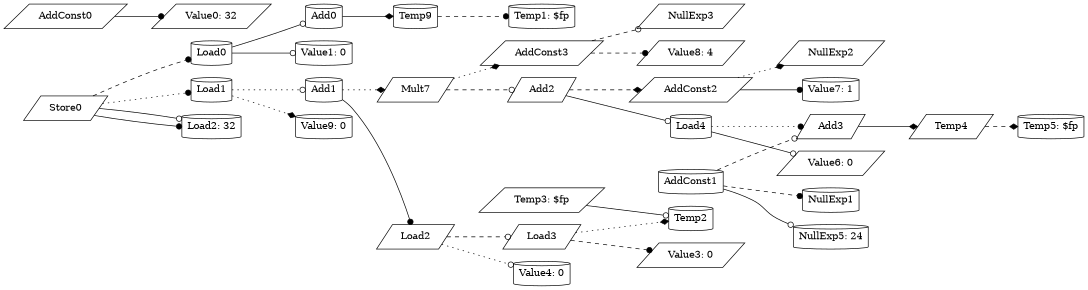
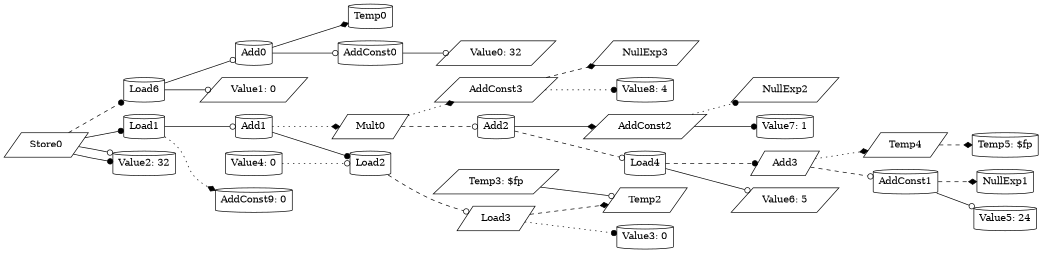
node "AddConst0": shape parallelogram -> cylinder
edge "AddConst0" -> "Value0: 32": arrowhead dot -> odot
node "Temp9": label "Temp9" -> "Temp0"
node "Temp1: $fp": removed
edge "AddConst3" -> "NullExp3": arrowhead odot -> diamond
node "Load0": label "Load0" -> "Load6"
edge "Add0" -> "AddConst0": added
node "Value1: 0": shape cylinder -> parallelogram
edge "AddConst3" -> "Value8: 4": style dashed -> dotted
node "Value8: 4": shape parallelogram -> cylinder
edge "AddConst2" -> "NullExp2": arrowhead diamond -> dot
edge "Load1" -> "Add1": style dotted -> solid
node "Mult7": label "Mult7" -> "Mult0"
node "Add2": shape parallelogram -> cylinder
edge "Add2" -> "AddConst2": style dashed -> solid
edge "Store0" -> "Load1": style dotted -> solid
edge "Add2" -> "Load4": style solid -> dashed
node "Load2: 32": label "Load2: 32" -> "Value2: 32"
node "Value9: 0": label "Value9: 0" -> "AddConst9: 0"
edge "Load4" -> "Add3": style dotted -> dashed
edge "Add3" -> "Temp4": style solid -> dotted
edge "AddConst1" -> "Add3": reversed
node "Value6: 0": label "Value6: 0" -> "Value6: 5"
edge "AddConst1" -> "NullExp1": arrowhead dot -> diamond
node "Temp2": shape cylinder -> parallelogram
edge "Load3" -> "Temp2": style dotted -> dashed
node "Load2": shape parallelogram -> cylinder
node "NullExp5: 24": label "NullExp5: 24" -> "Value5: 24"
edge "Load3" -> "Value3: 0": style dashed -> dotted
edge "Load2" -> "Value4: 0": reversed
node "Value3: 0": shape parallelogram -> cylinder
